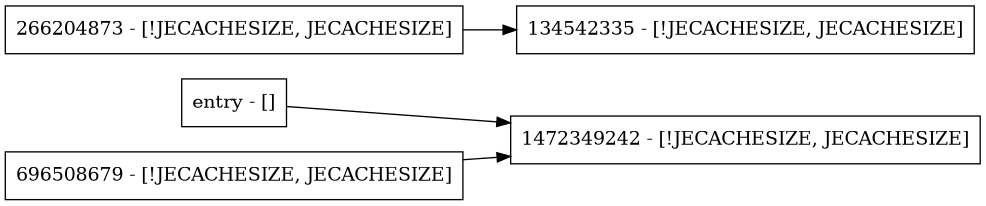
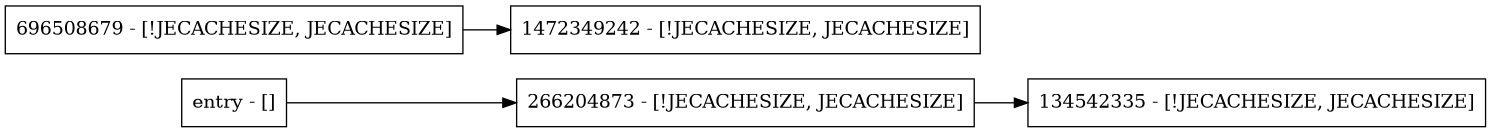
edge "entry - []" -> "1472349242 - [!JECACHESIZE, JECACHESIZE]": now "entry - []" -> "266204873 - [!JECACHESIZE, JECACHESIZE]"
